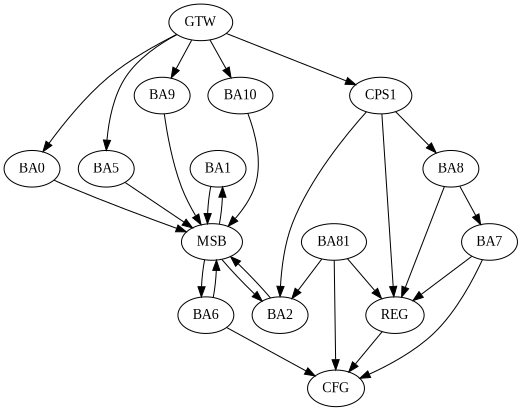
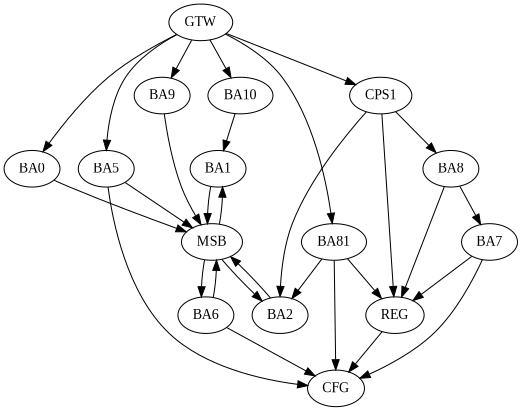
edge "GTW" -> "BA81": added
edge "BA10" -> "MSB": now "BA10" -> "BA1"
edge "BA5" -> "CFG": added
